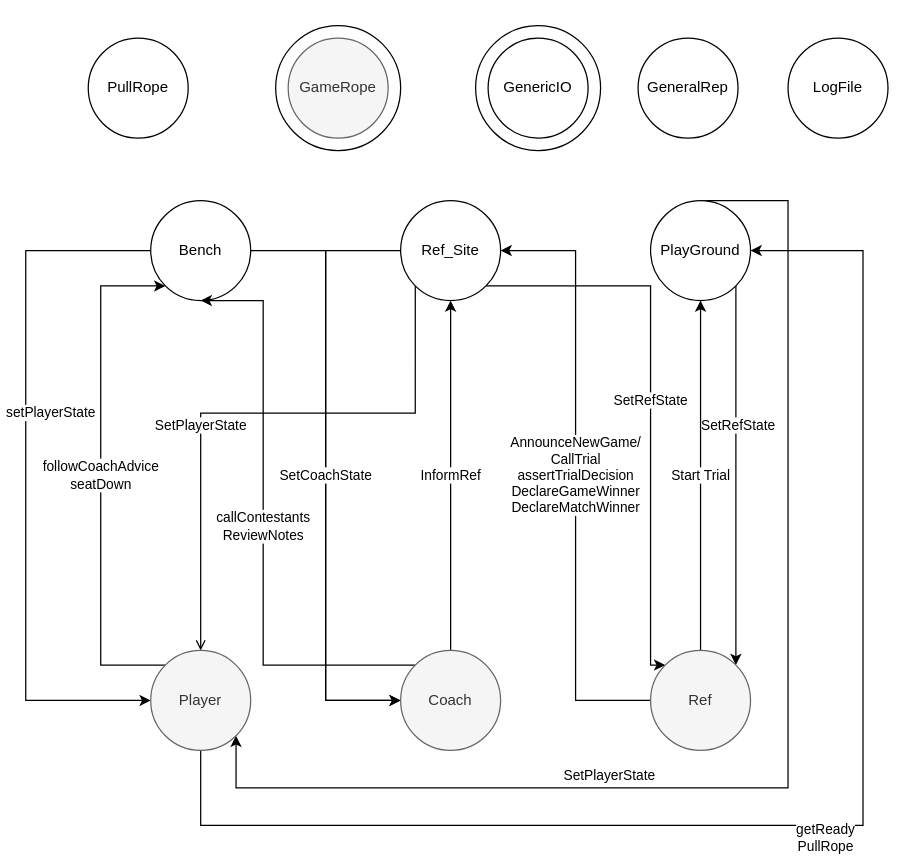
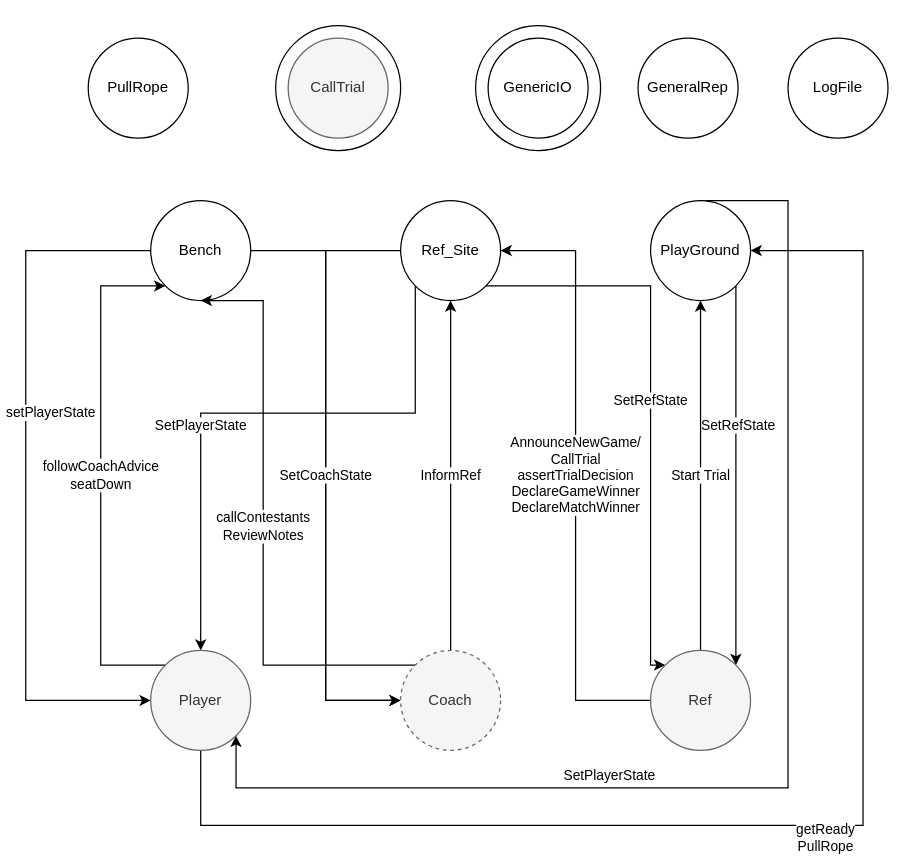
node "GameRope": label "GameRope" -> "CallTrial"
edge "Ref_Site" -> "Player": arrowhead open -> classic
node "Coach": style solid -> dashed
